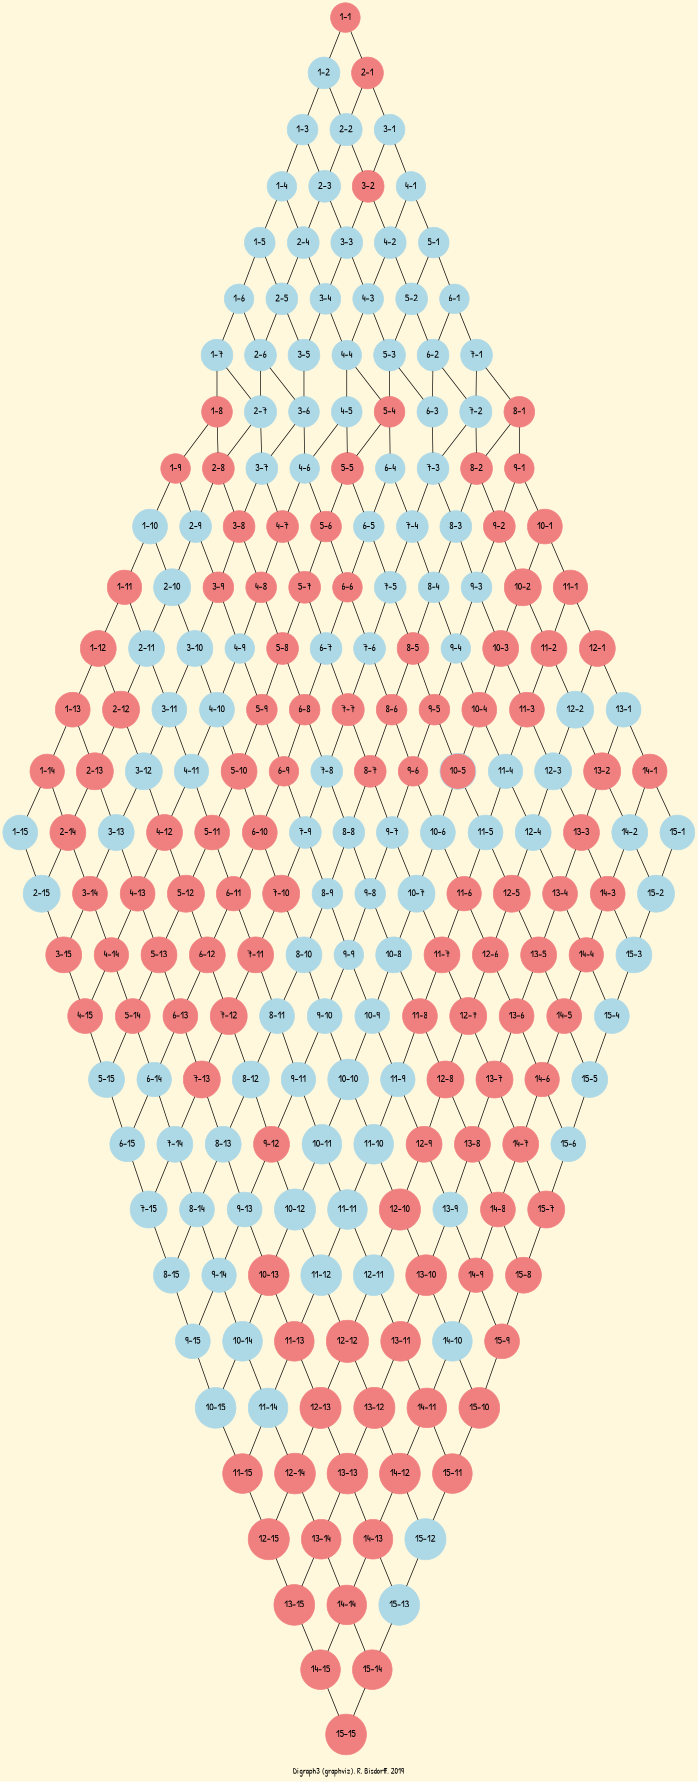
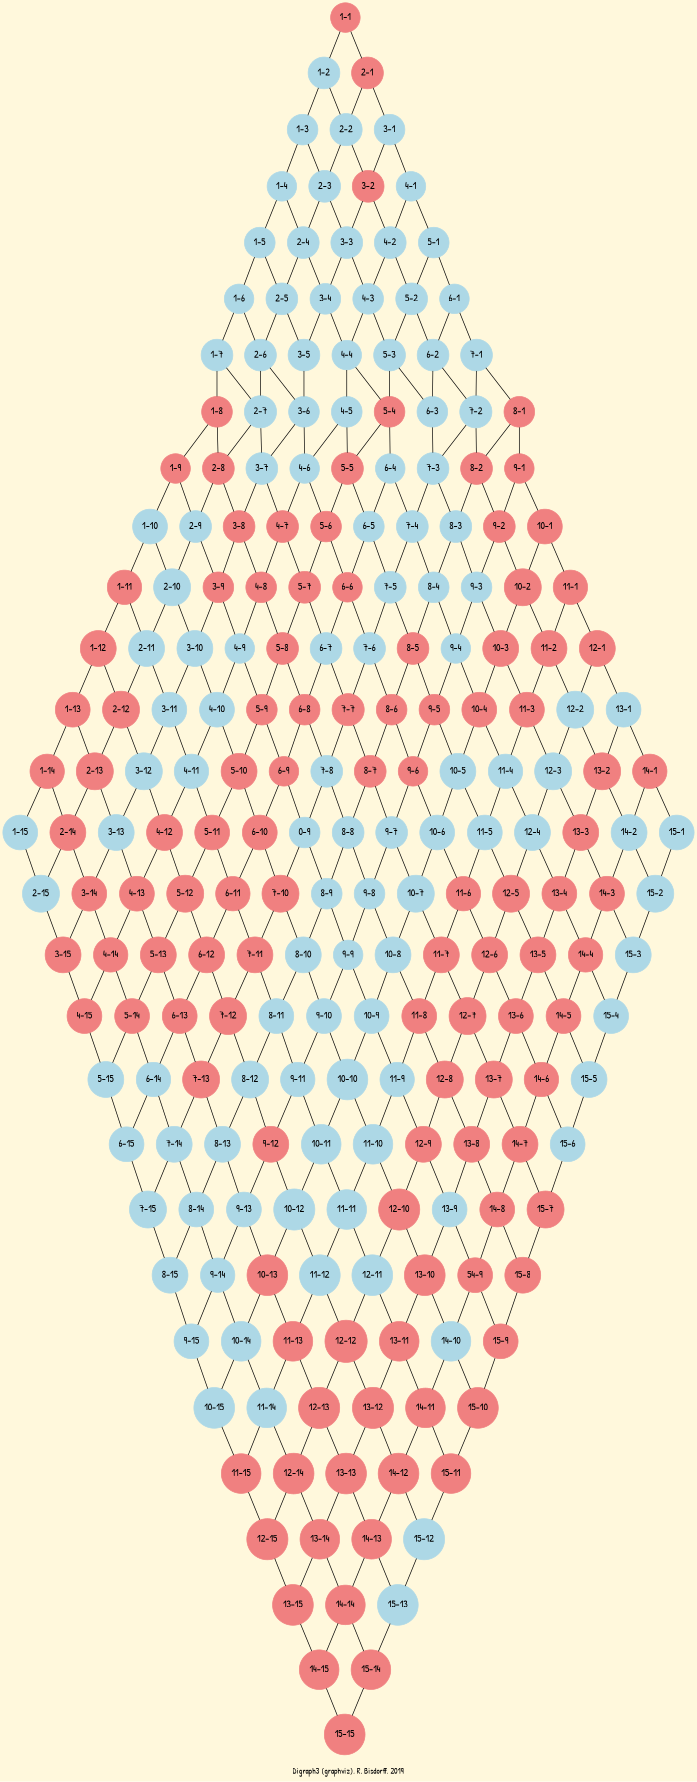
node "10-5": fillcolor lightcoral -> lightblue
node "7-9": label "7-9" -> "0-9"
node "14-9": label "14-9" -> "54-9"
